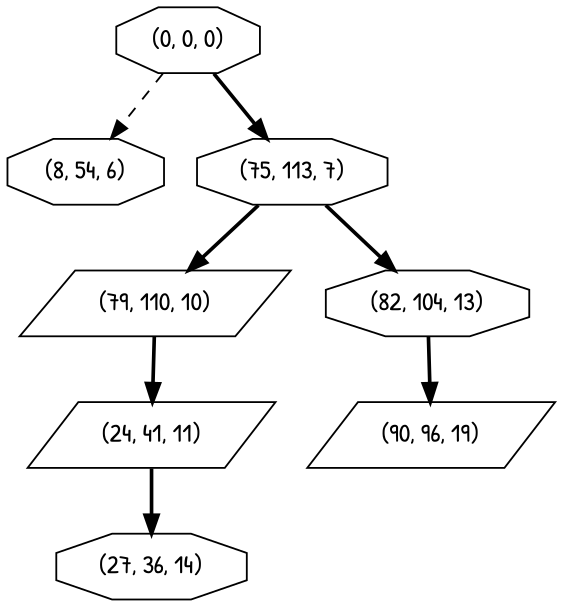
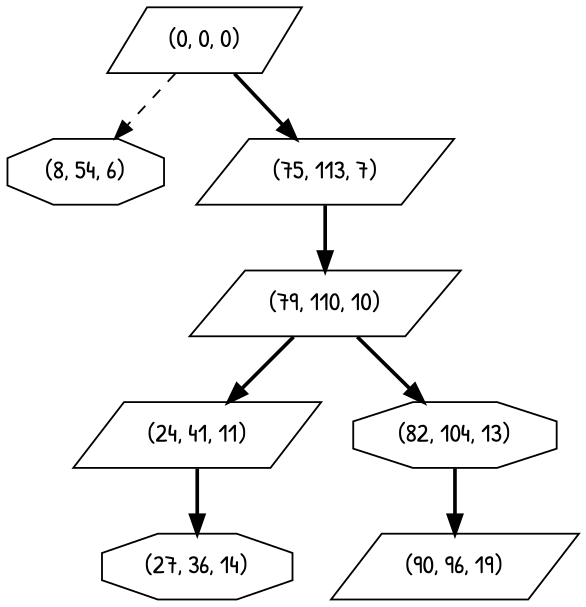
node "(0, 0, 0)": shape octagon -> parallelogram
node "(75, 113, 7)": shape octagon -> parallelogram
edge "(75, 113, 7)" -> "(82, 104, 13)": now "(79, 110, 10)" -> "(82, 104, 13)"
